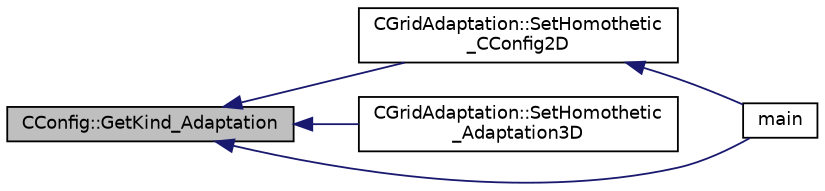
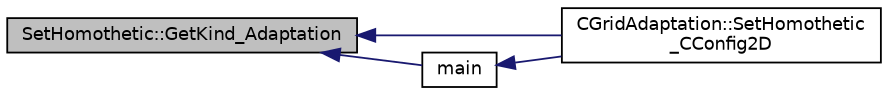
edge "main" -> "CGridAdaptation::SetHomothetic _CConfig2D": reversed
node "CConfig::GetKind_Adaptation": label "CConfig::GetKind_Adaptation" -> "SetHomothetic::GetKind_Adaptation"
node "CGridAdaptation::SetHomothetic _Adaptation3D": removed
